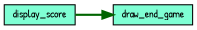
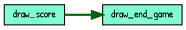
node "display_score": label "display_score" -> "draw_score"
